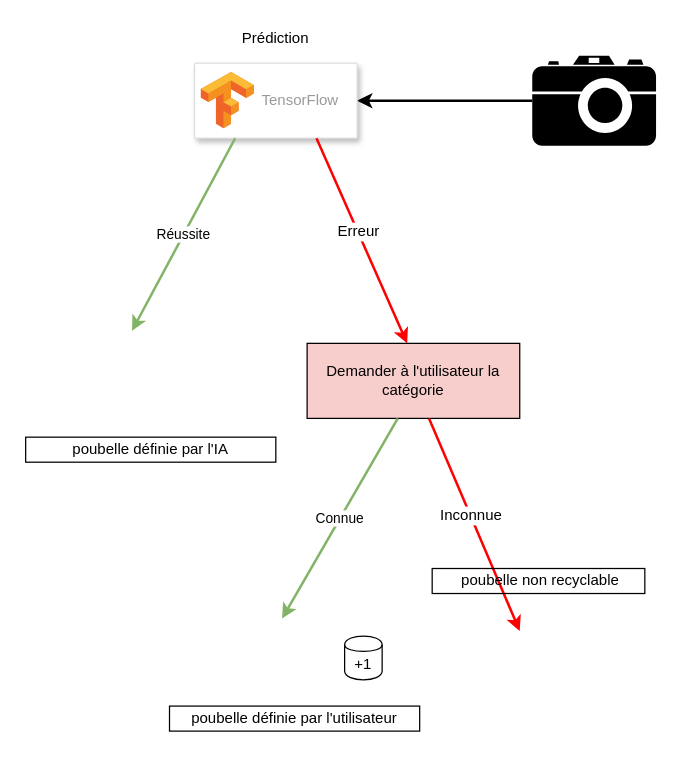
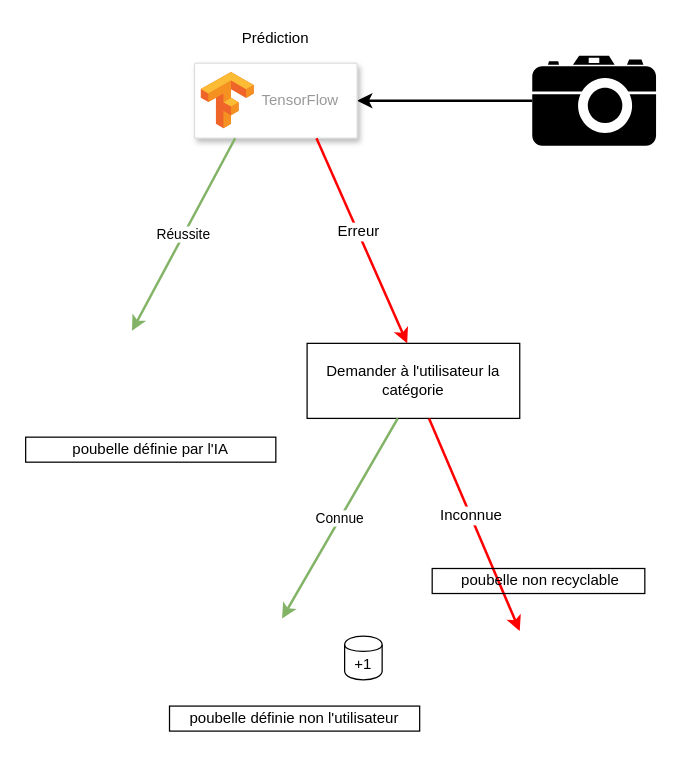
node "Demander à l'utilisateur la catégorie": fillcolor #f8cecc -> #ffffff
node "poubelle définie par l'utilisateur": label "poubelle définie par l'utilisateur" -> "poubelle définie non l'utilisateur"
